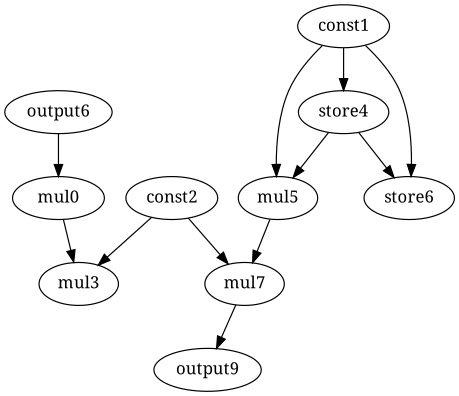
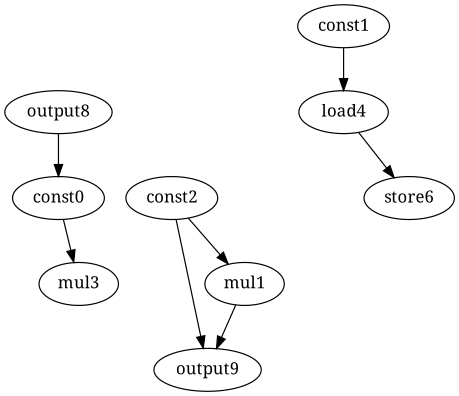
edge "const1" -> "store6": removed
node "output6": label "output6" -> "output8"
node "store4": label "store4" -> "load4"
node "mul0": label "mul0" -> "const0"
node "mul5": removed
edge "const2" -> "mul3": now "const2" -> "output9"
node "mul7": label "mul7" -> "mul1"
